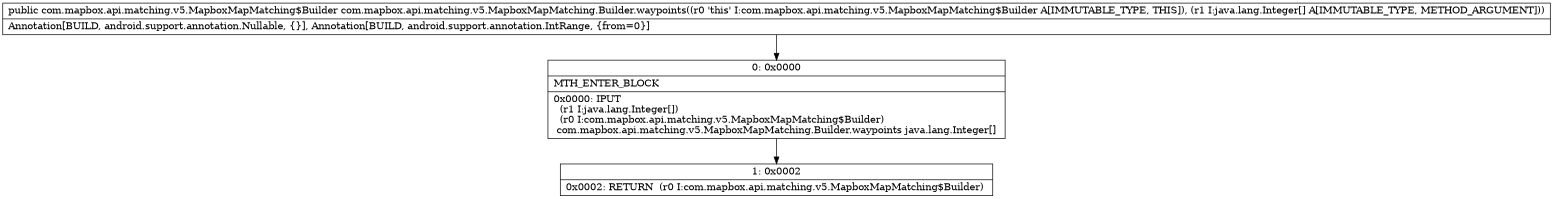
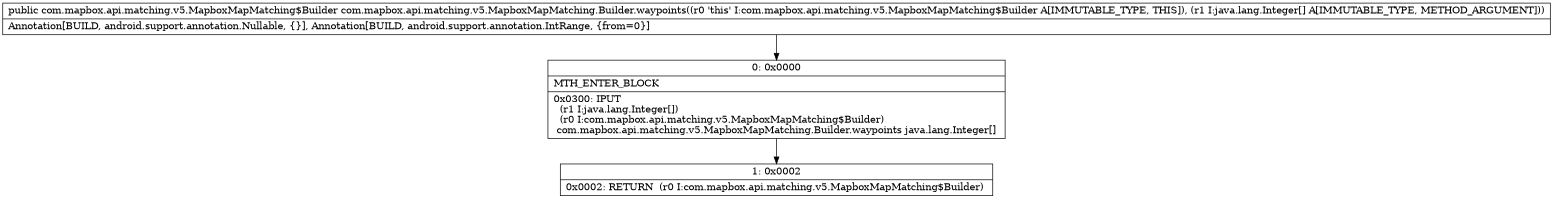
node "0: 0x0000": text "0x0000: IPUT" -> "0x0300: IPUT"
